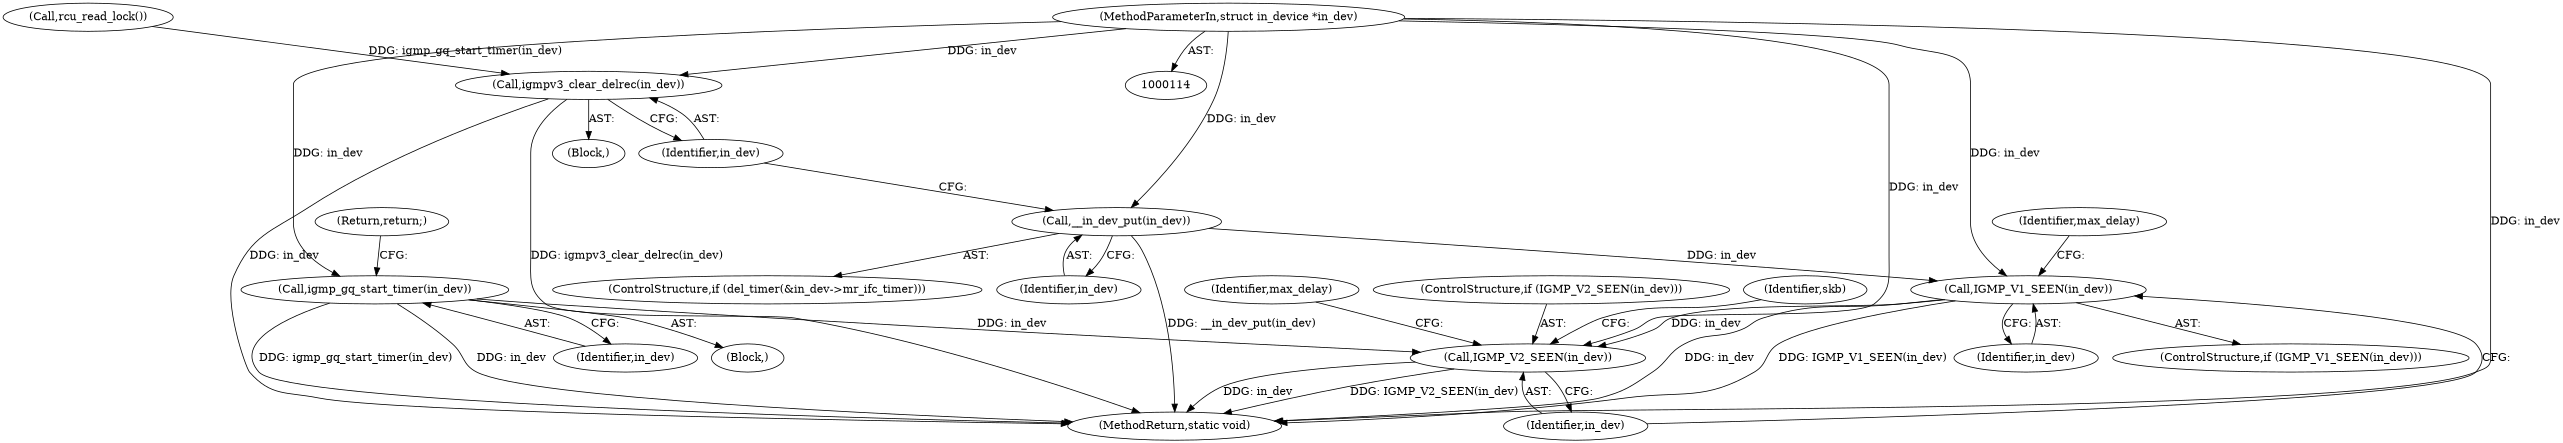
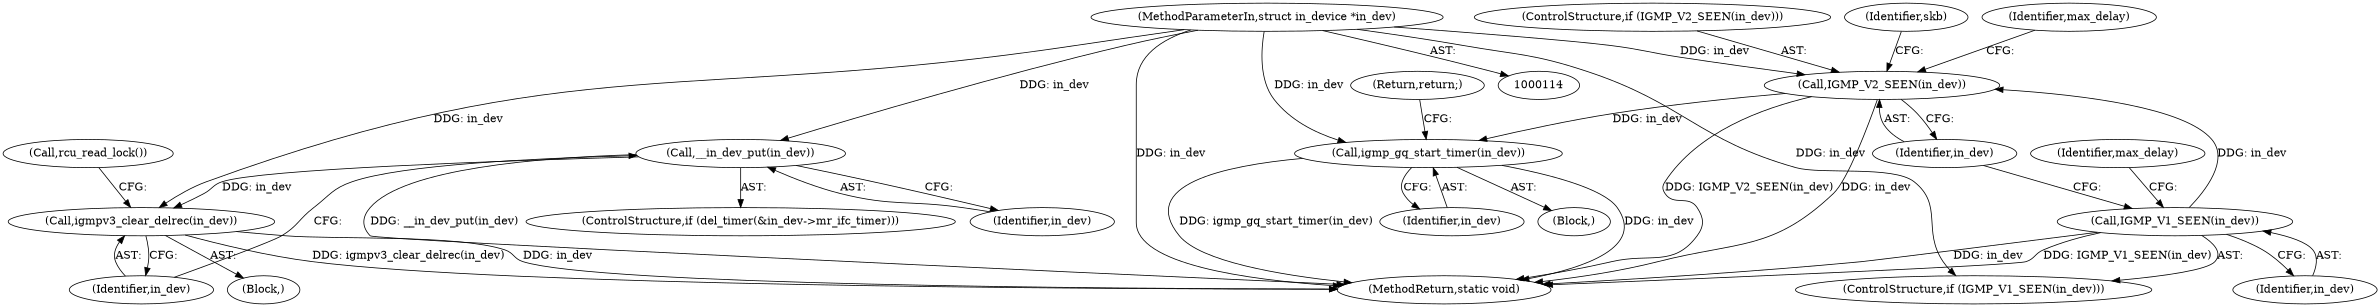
edge "(MethodParameterIn,struct in_device *in_dev)" -> "(Call,IGMP_V1_SEEN(in_dev))": now "(MethodParameterIn,struct in_device *in_dev)" -> "(ControlStructure,if (IGMP_V1_SEEN(in_dev)))"
edge "(Call,rcu_read_lock())" -> "(Call,igmpv3_clear_delrec(in_dev))": label "DDG: igmp_gq_start_timer(in_dev)" -> "CFG: "
edge "(Call,__in_dev_put(in_dev))" -> "(Call,IGMP_V1_SEEN(in_dev))": now "(Call,__in_dev_put(in_dev))" -> "(Call,igmpv3_clear_delrec(in_dev))"
edge "(Call,igmp_gq_start_timer(in_dev))" -> "(Call,IGMP_V2_SEEN(in_dev))": reversed
